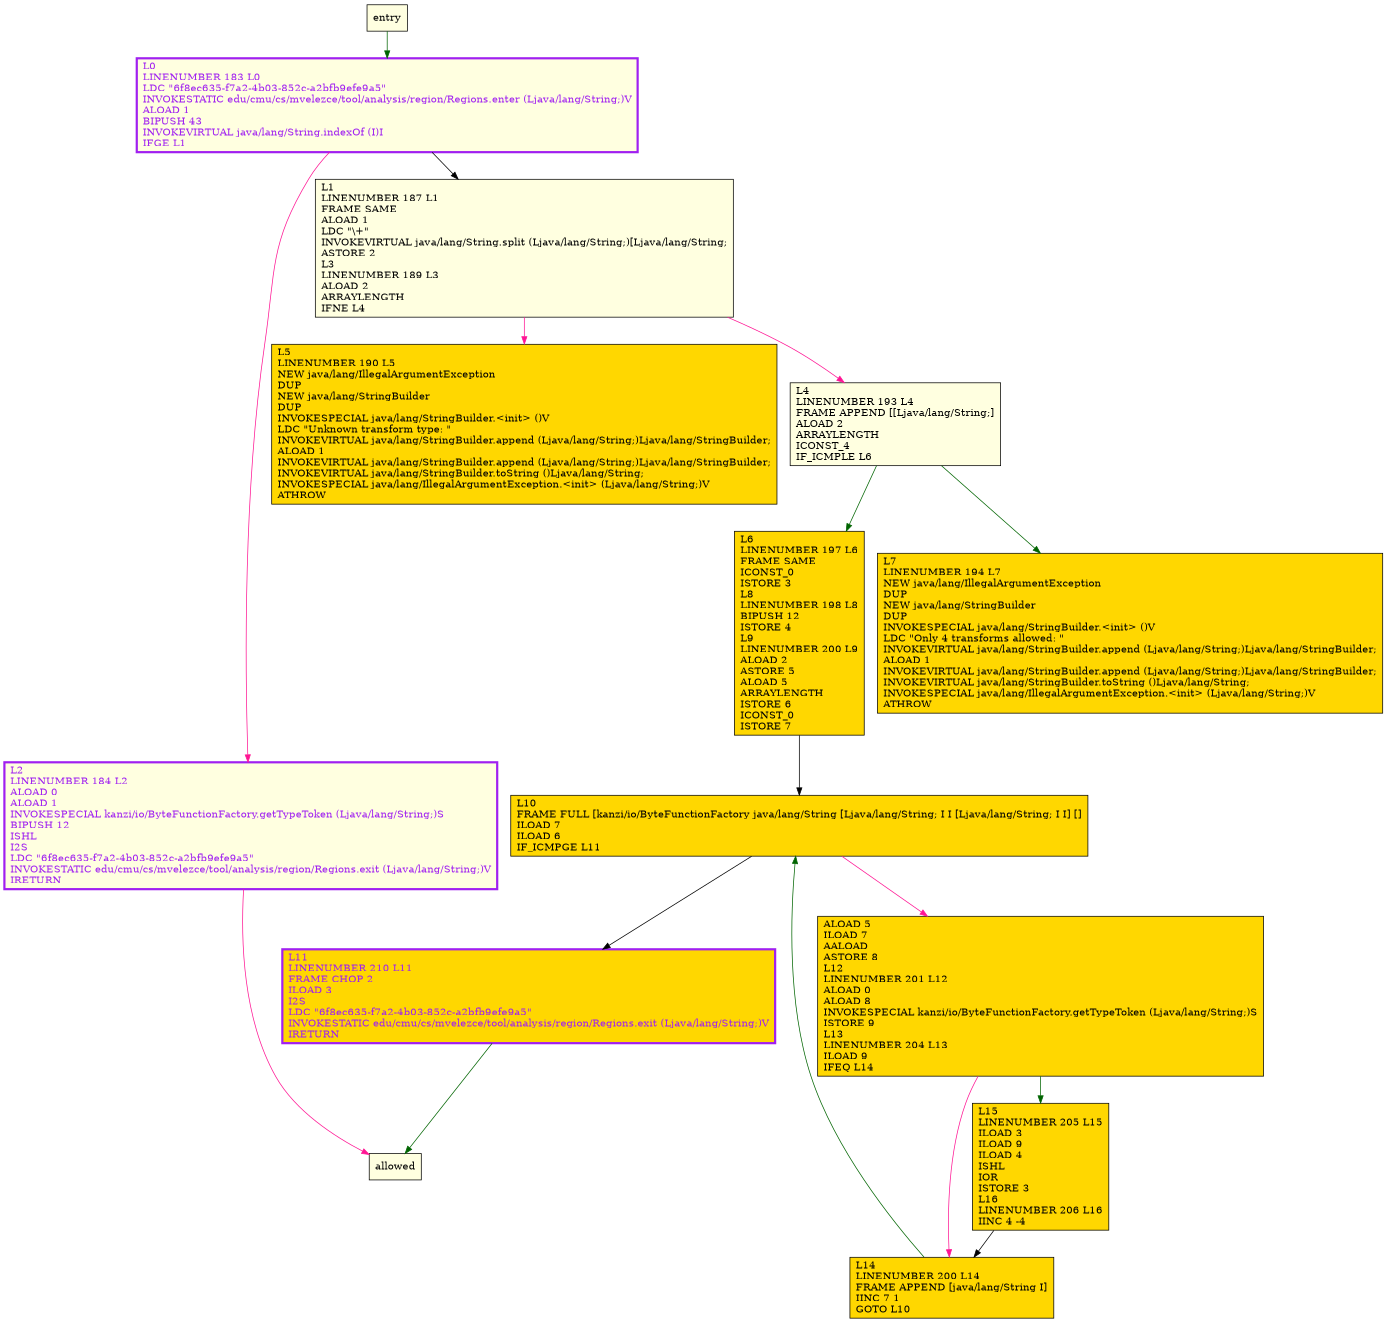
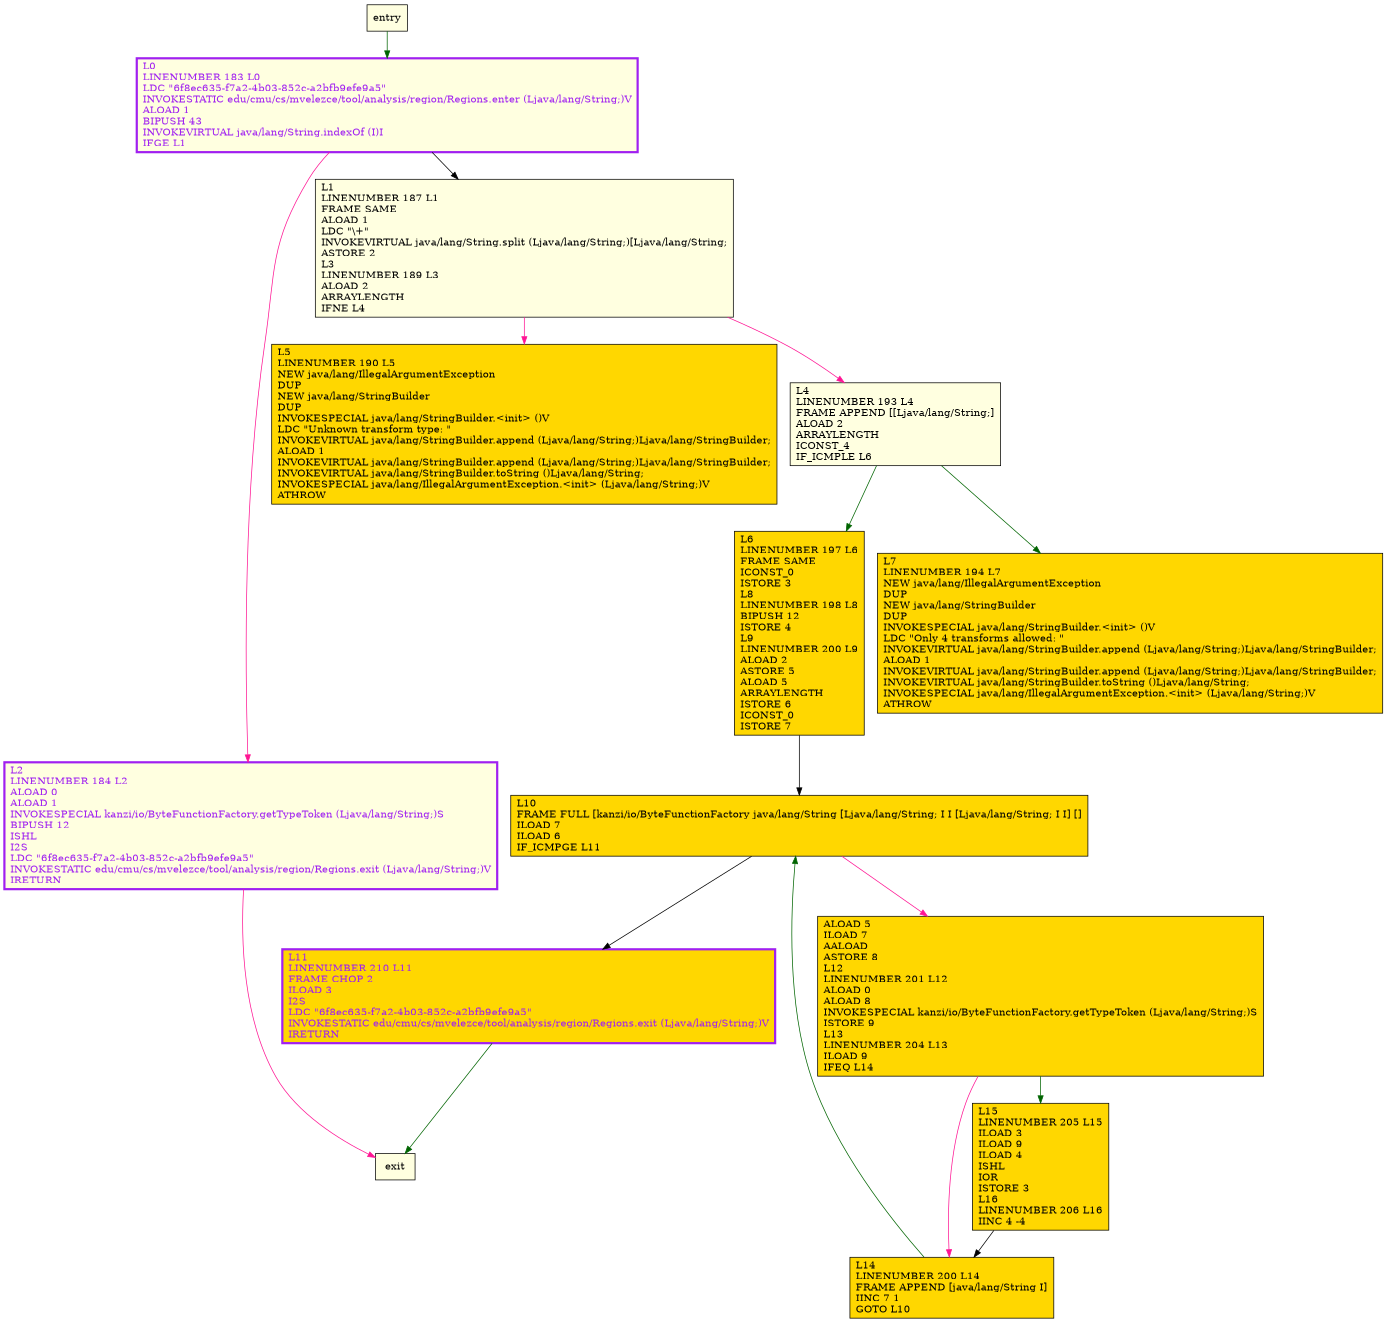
node "allowed": label "allowed" -> "exit"
